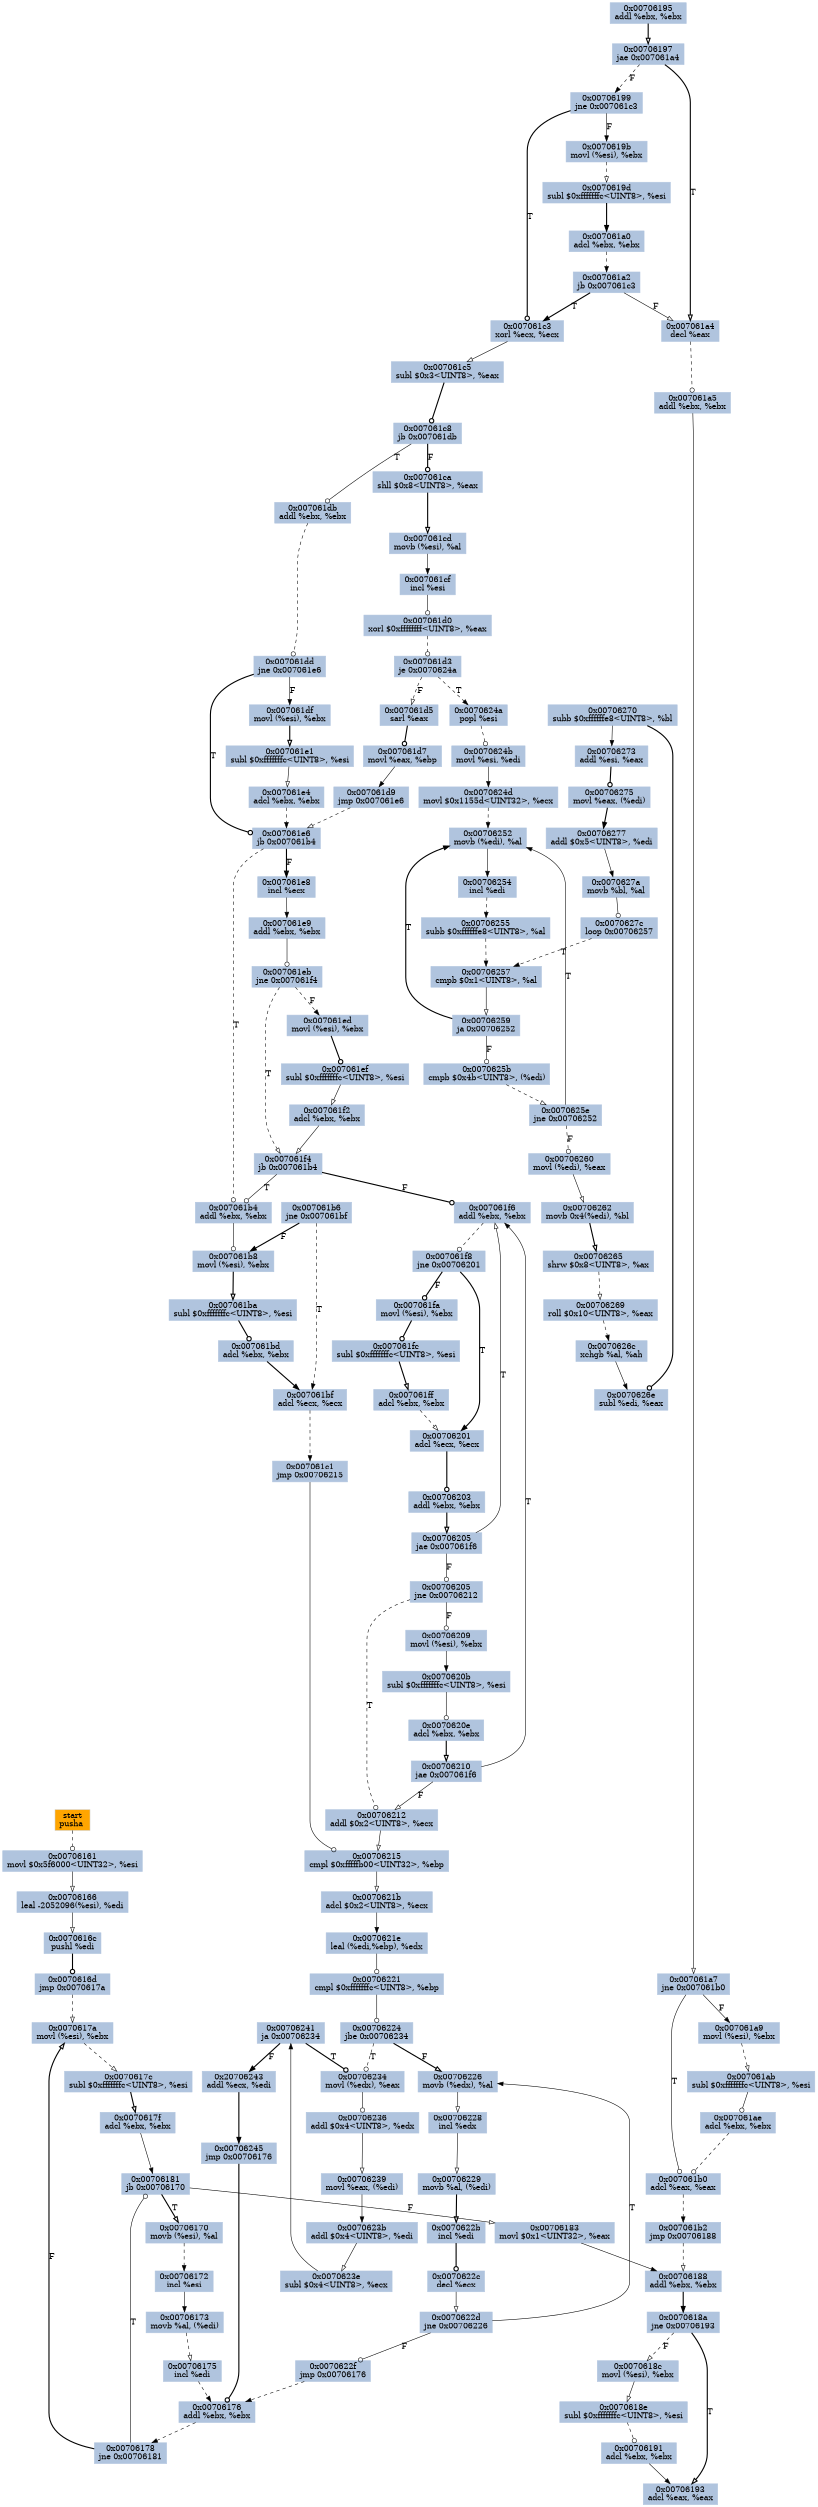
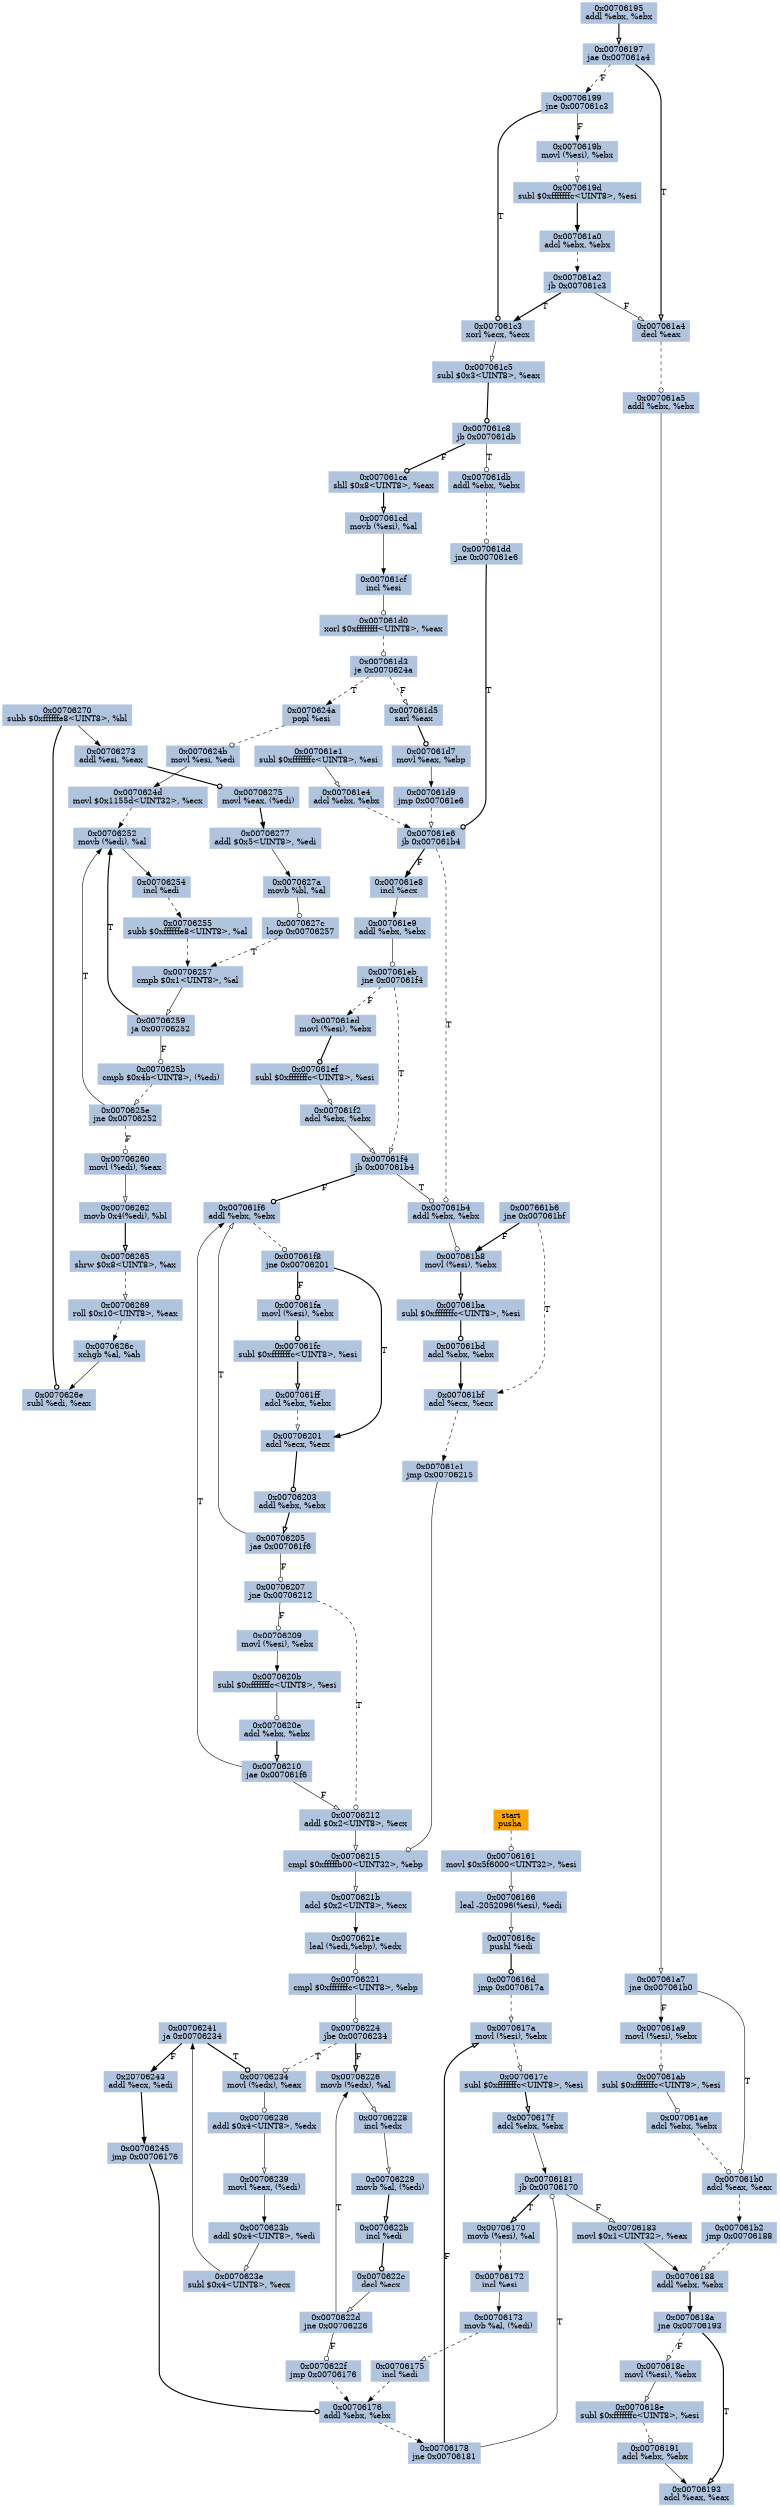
node "0x007061df movl (%esi), %ebx": removed
node "0x007061b6 jne 0x007061bf": label "0x007061b6 jne 0x007061bf" -> "0x007661b6 jne 0x007061bf"
node "0x00706205 jne 0x00706212": label "0x00706205 jne 0x00706212" -> "0x00706207 jne 0x00706212"
